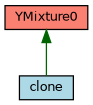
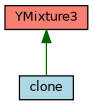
node "YMixture0": label "YMixture0" -> "YMixture3"
